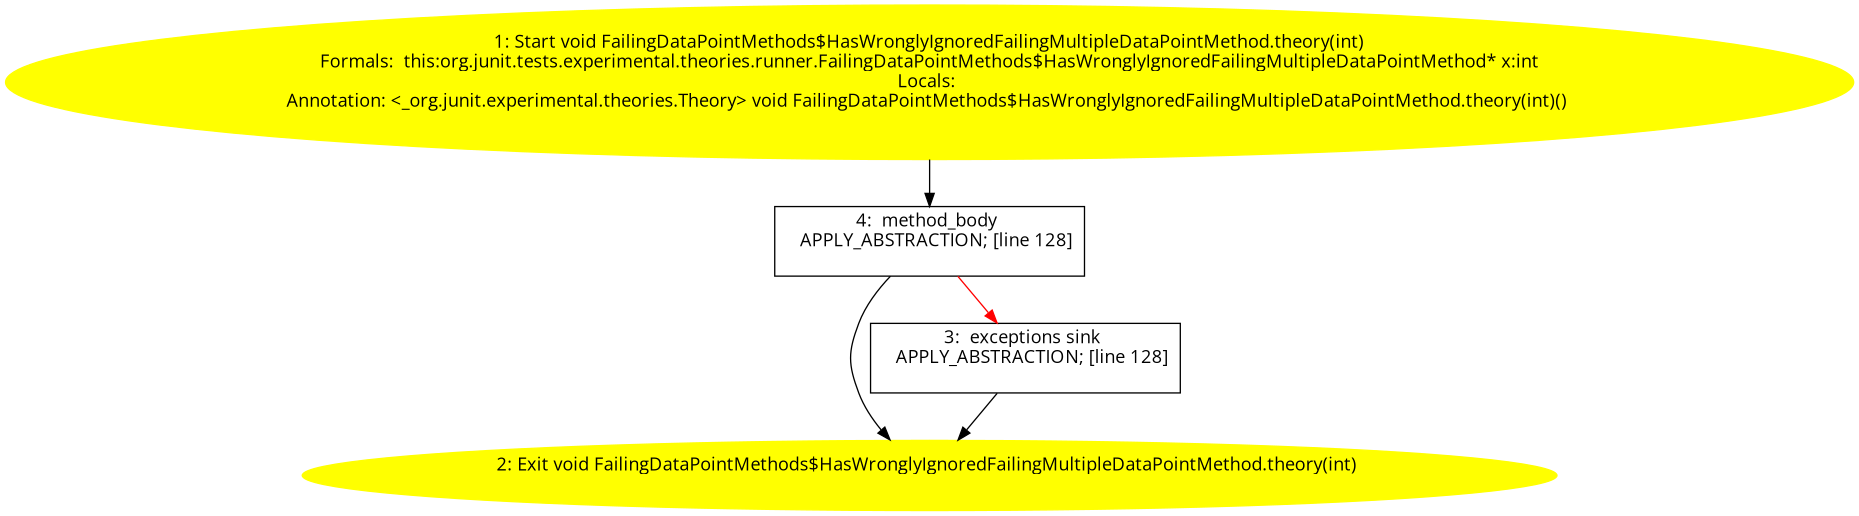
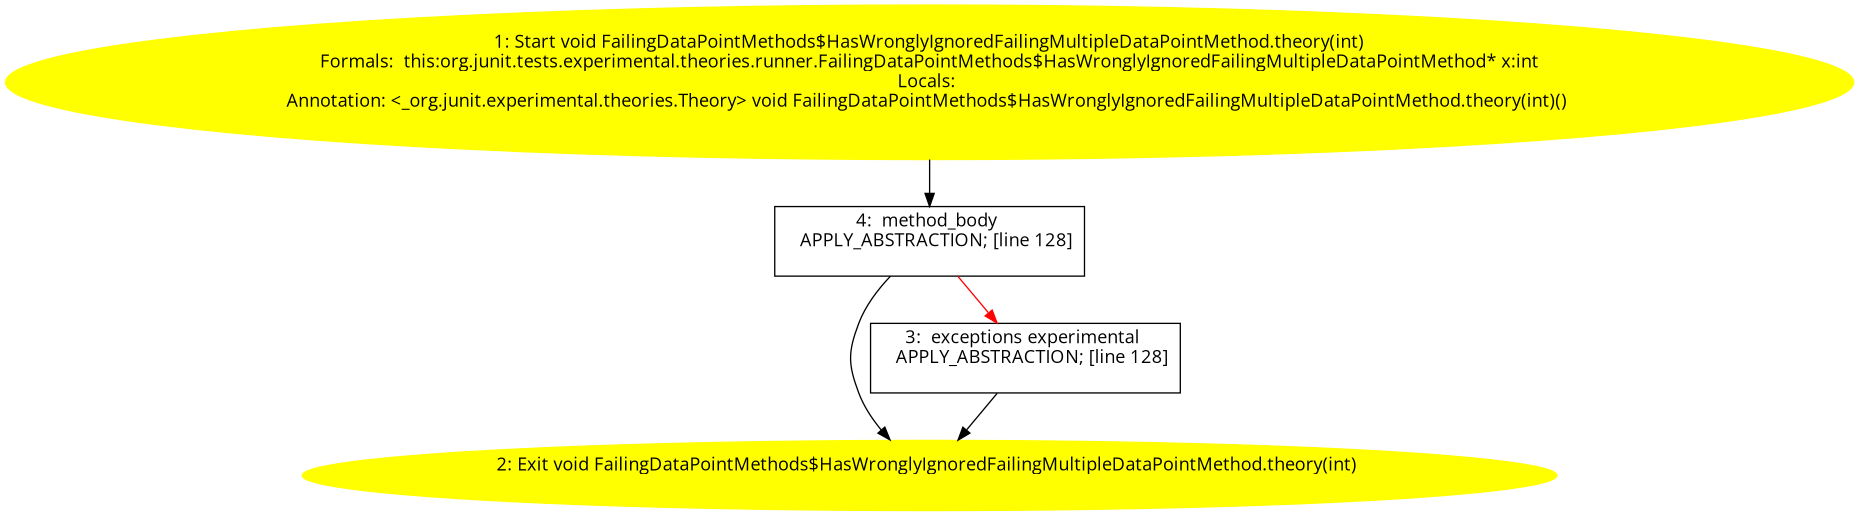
node "3:  exceptions sink APPLY_ABSTRACTION; [line 128]": label "3:  exceptions sink APPLY_ABSTRACTION; [line 128]" -> "3:  exceptions experimental APPLY_ABSTRACTION; [line 128]"
